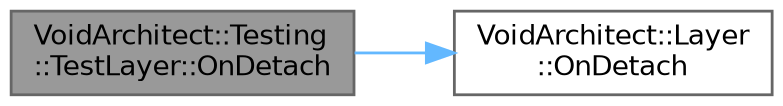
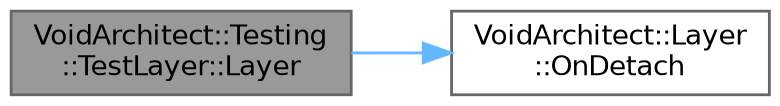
node "VoidArchitect::Testing ::TestLayer::OnDetach": label "VoidArchitect::Testing ::TestLayer::OnDetach" -> "VoidArchitect::Testing ::TestLayer::Layer"
